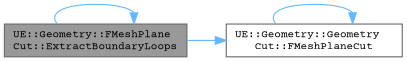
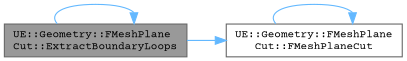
node "UE::Geometry::Geometry Cut::FMeshPlaneCut": label "UE::Geometry::Geometry Cut::FMeshPlaneCut" -> "UE::Geometry::FMeshPlane Cut::FMeshPlaneCut"
